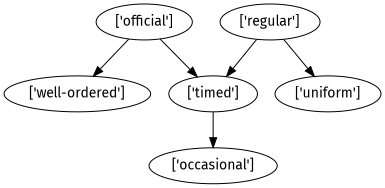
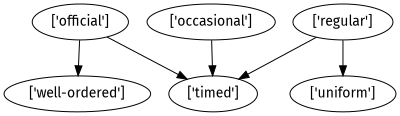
edge "['timed']" -> "['occasional']": reversed
